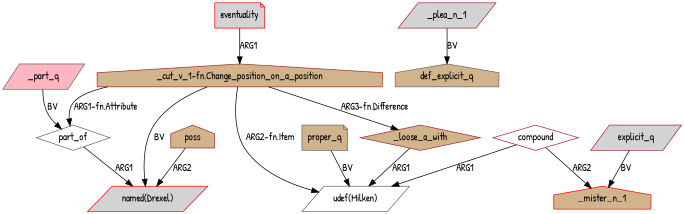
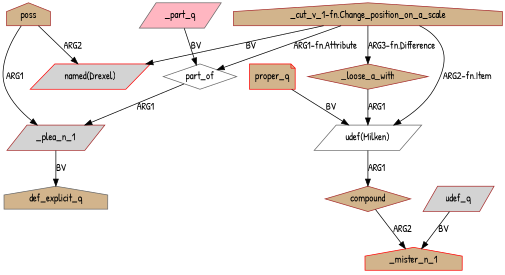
node "eventuality": removed
edge "poss" -> "_plea_n_1": added, label "ARG1"
node "_cut_v_1-fn.Change_position_on_a_position": label "_cut_v_1-fn.Change_position_on_a_position" -> "_cut_v_1-fn.Change_position_on_a_scale"
node "proper_q": color gray40 -> red
node "compound": fillcolor white -> tan
node "explicit_q": label "explicit_q" -> "udef_q"
edge "part_of" -> "named(Drexel)": now "part_of" -> "_plea_n_1"
edge "compound" -> "udef(Milken)": reversed
